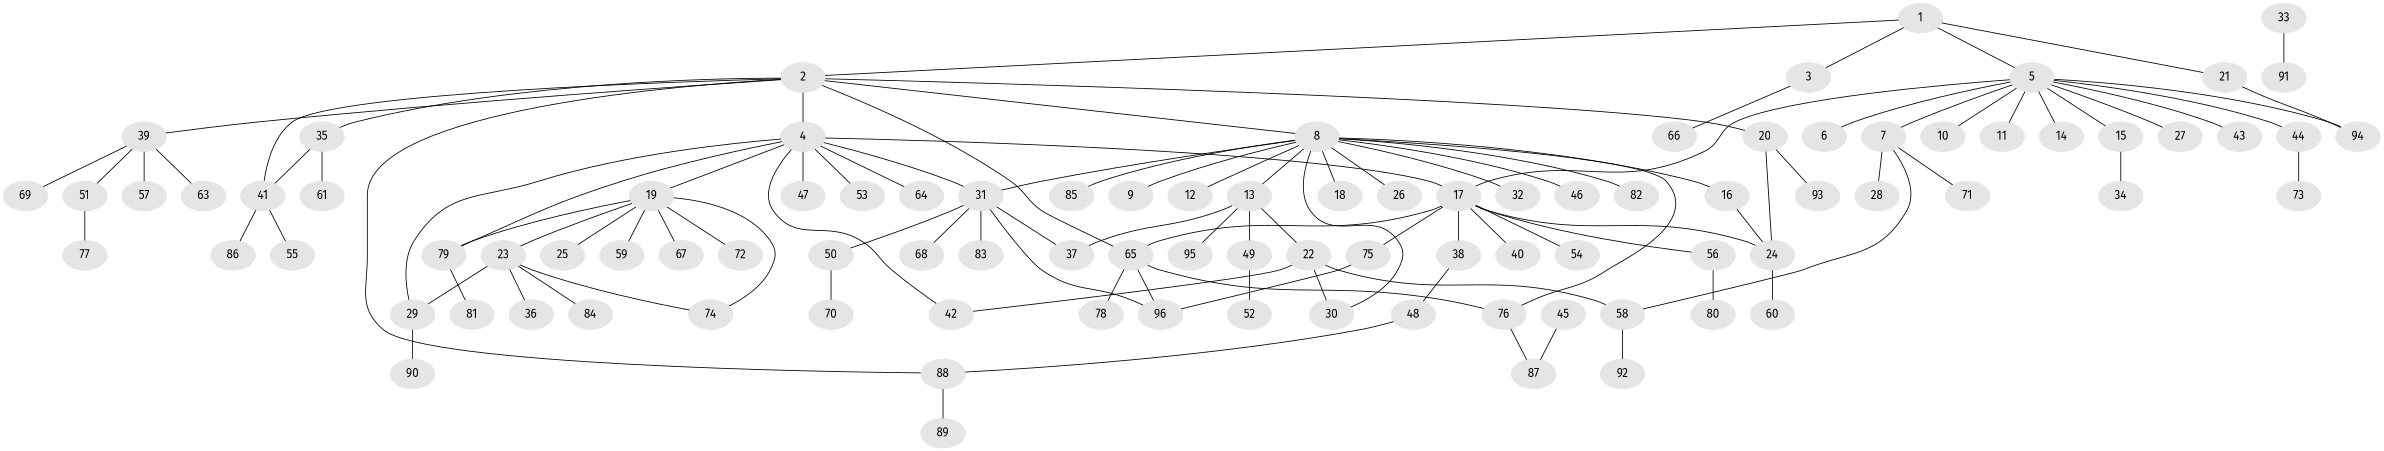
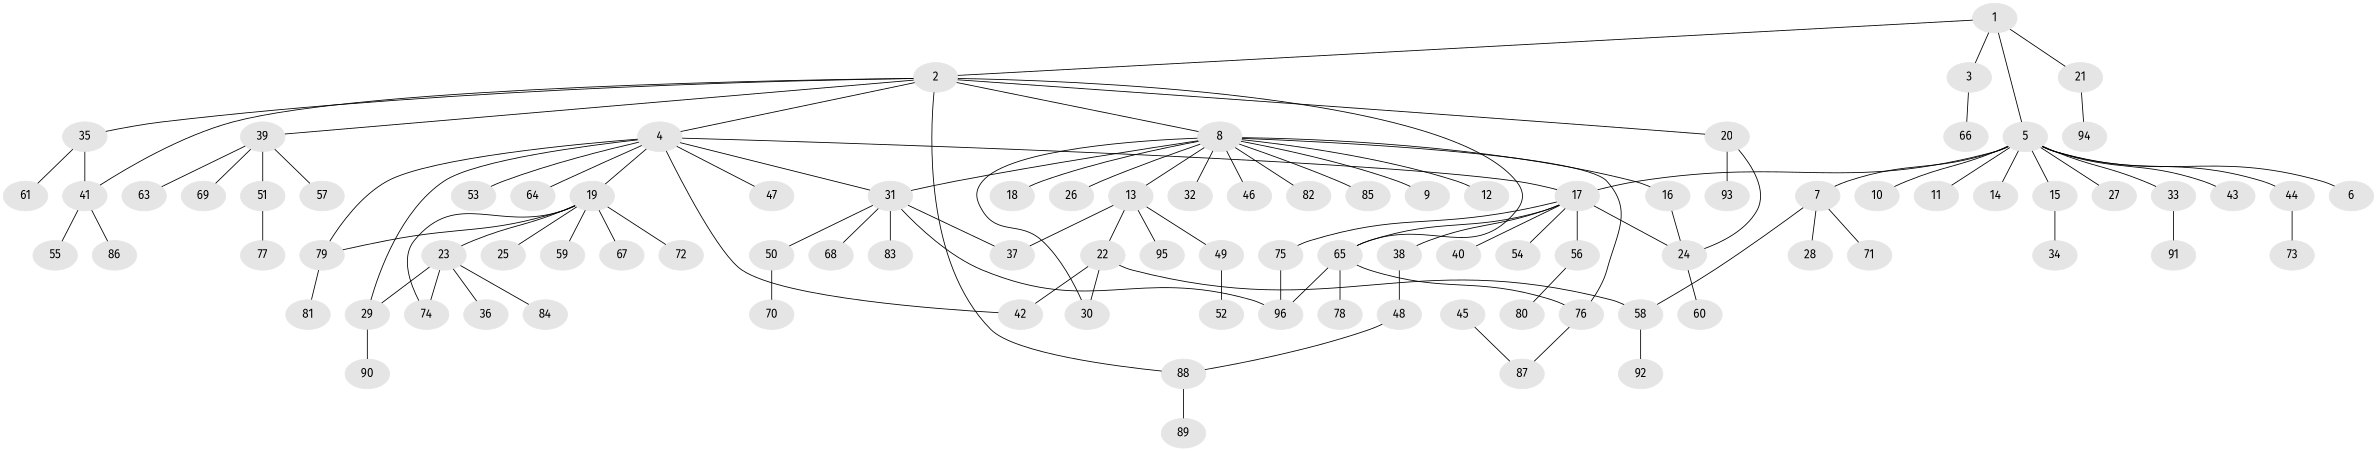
edge "5" -- "94": now "5" -- "33"
